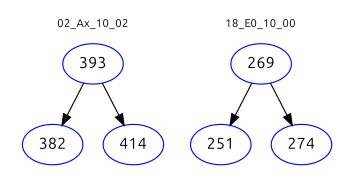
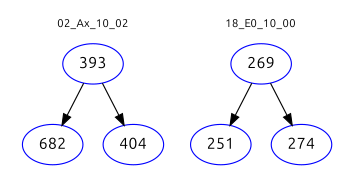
node "382": label "382" -> "682"
node "414": label "414" -> "404"
